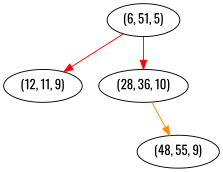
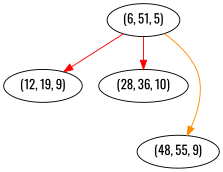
node "(12, 11, 9)": label "(12, 11, 9)" -> "(12, 19, 9)"
edge "(28, 36, 10)" -> "(48, 55, 9)": now "(6, 51, 5)" -> "(48, 55, 9)"
